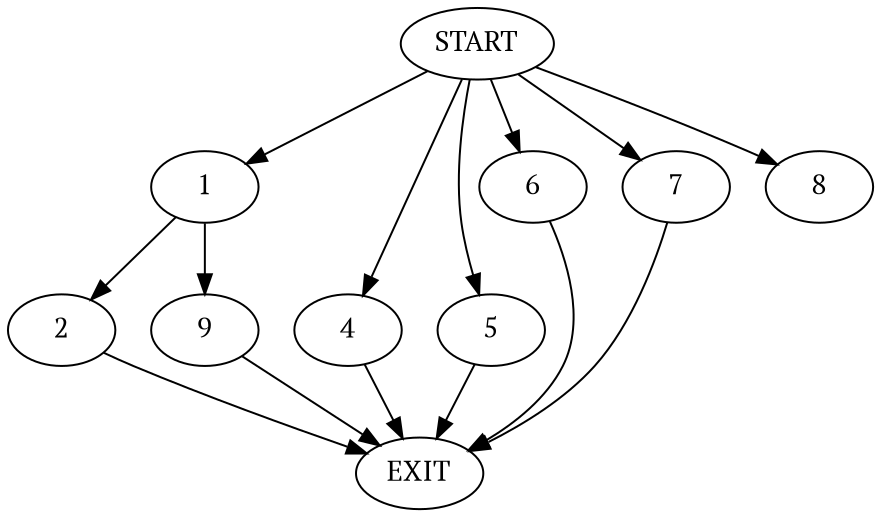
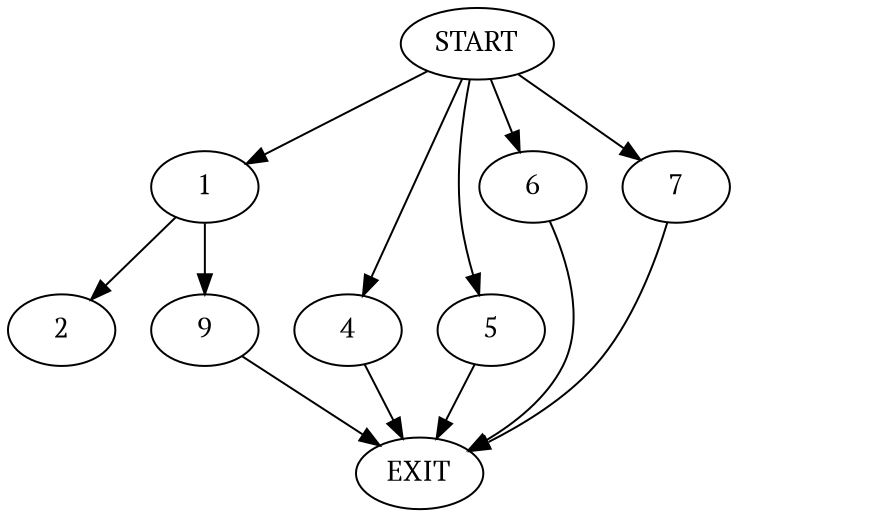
node "8": removed
edge "2" -> "EXIT": removed
